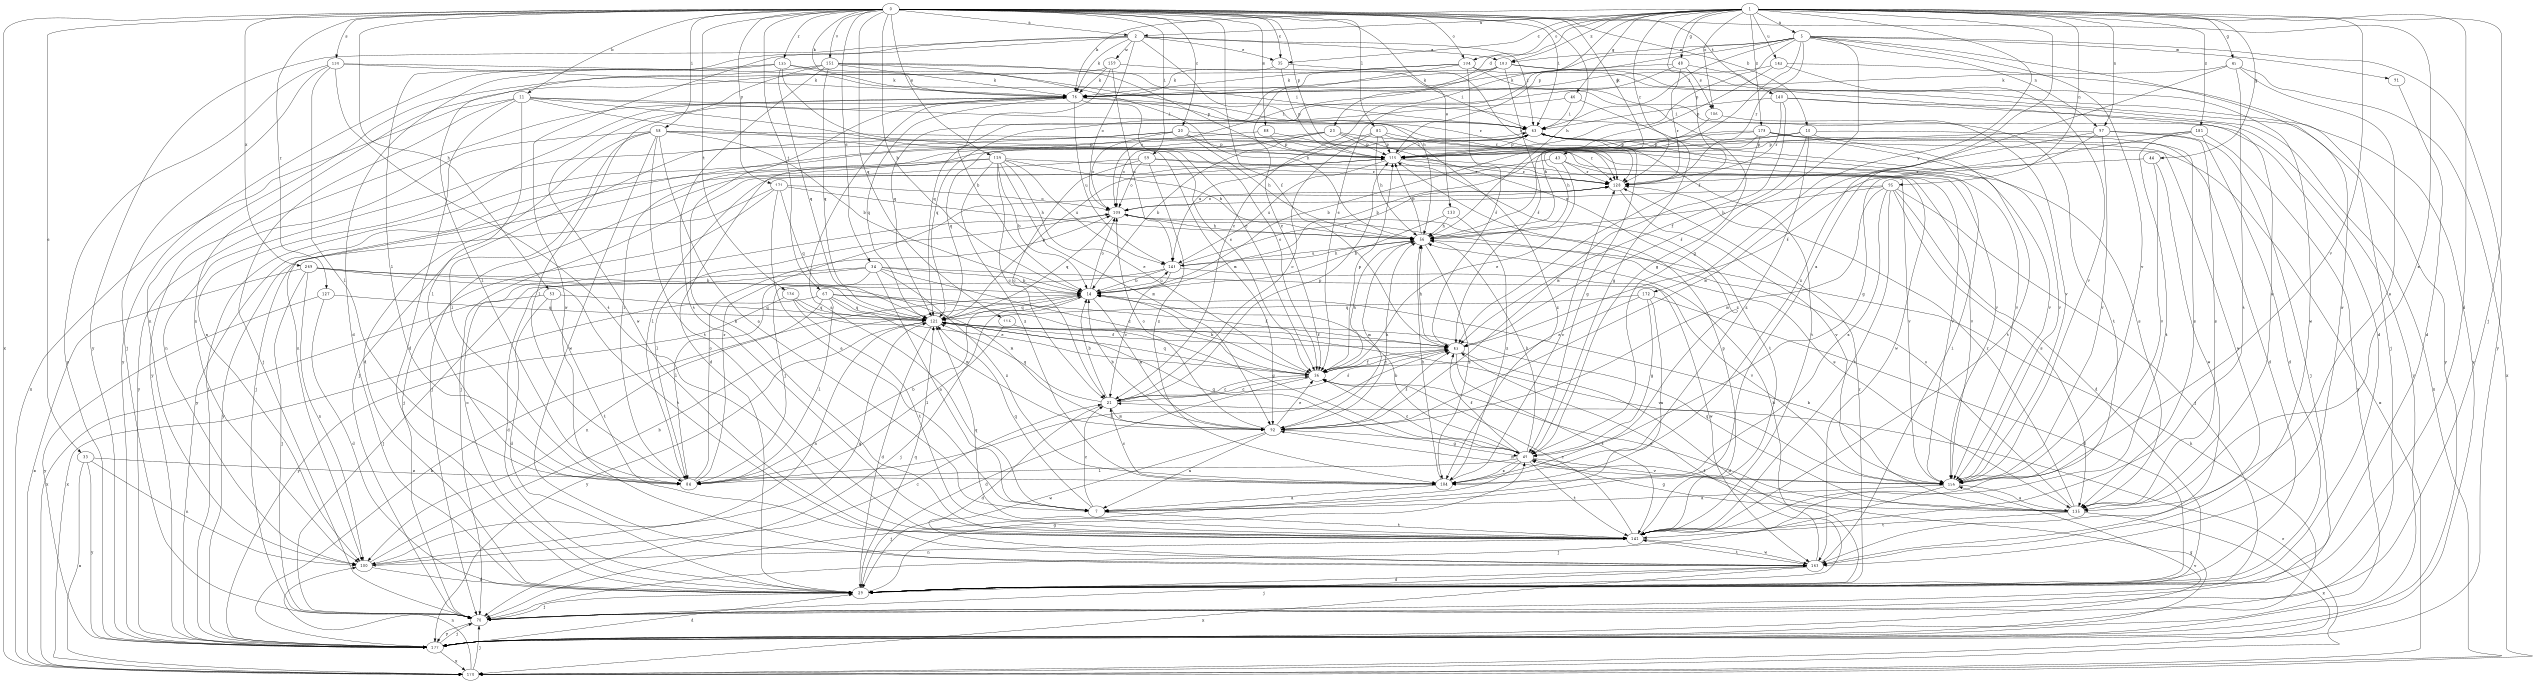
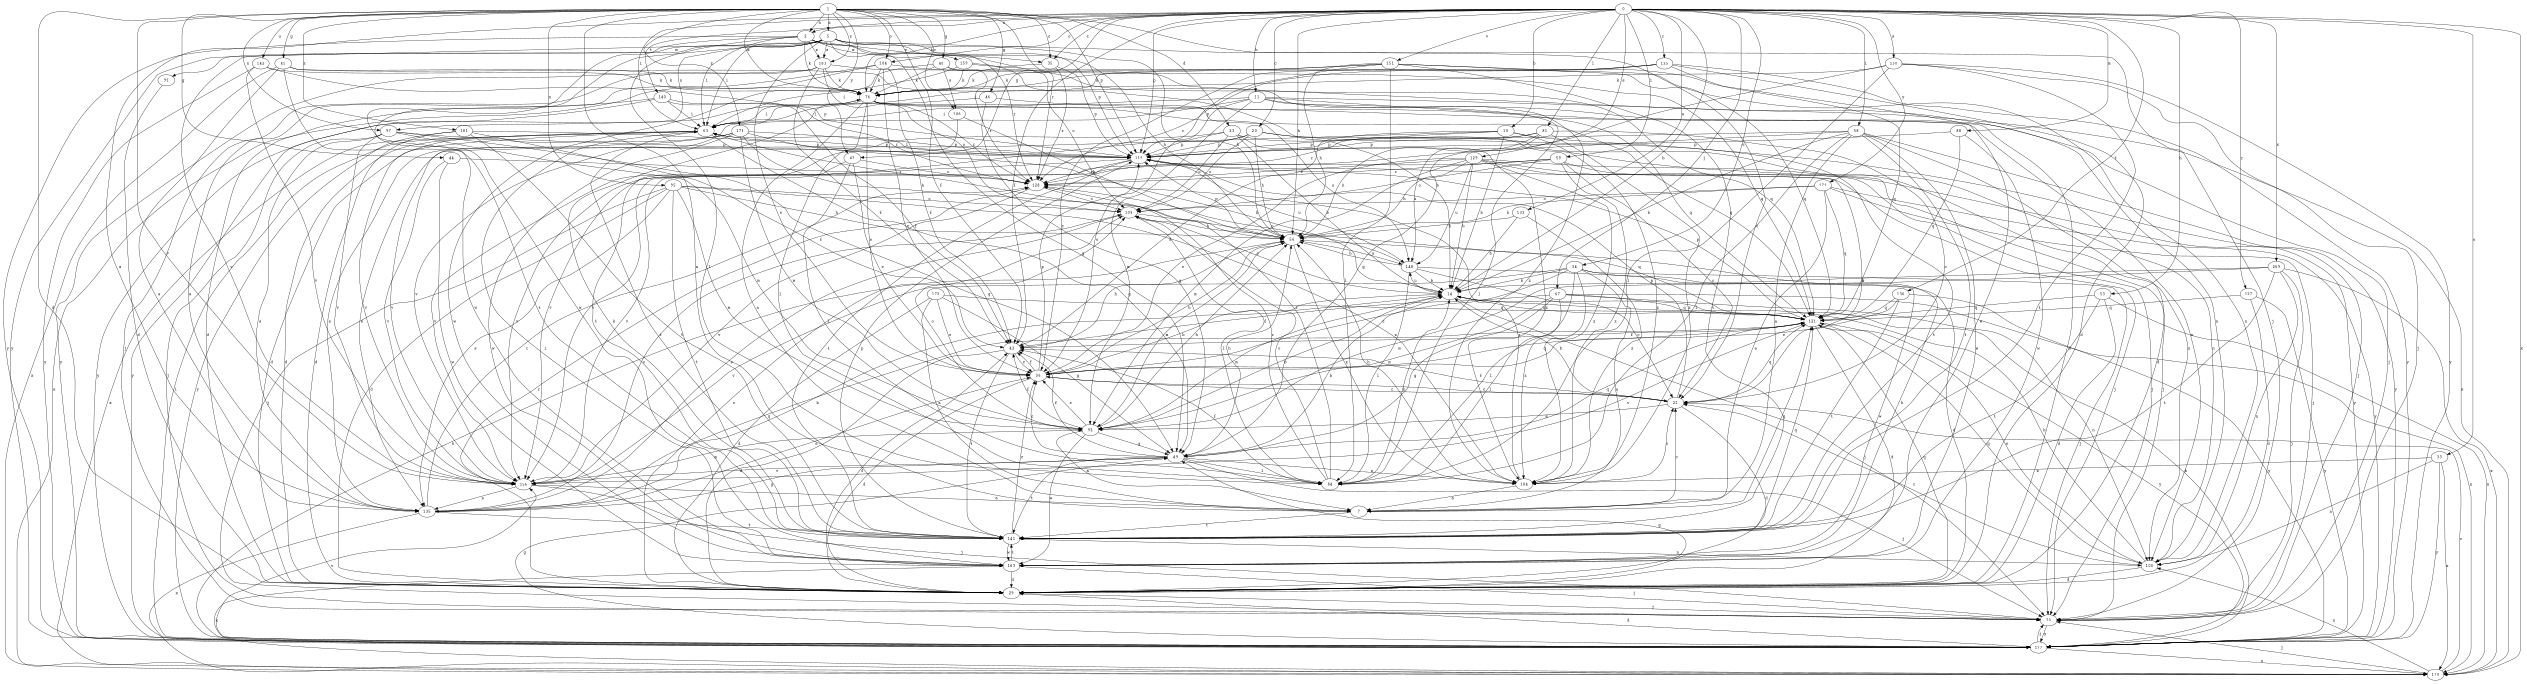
edge "1" -> "172": now "1" -> "43"
edge "159" -> "148": removed, label "u"
node "116": removed
edge "148" -> "84": label "j" -> "l"
